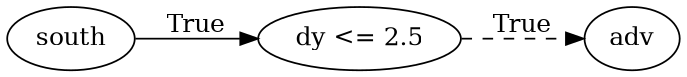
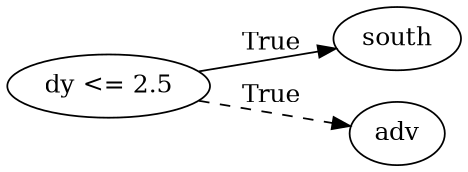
edge "south" -> "dy <= 2.5": reversed
